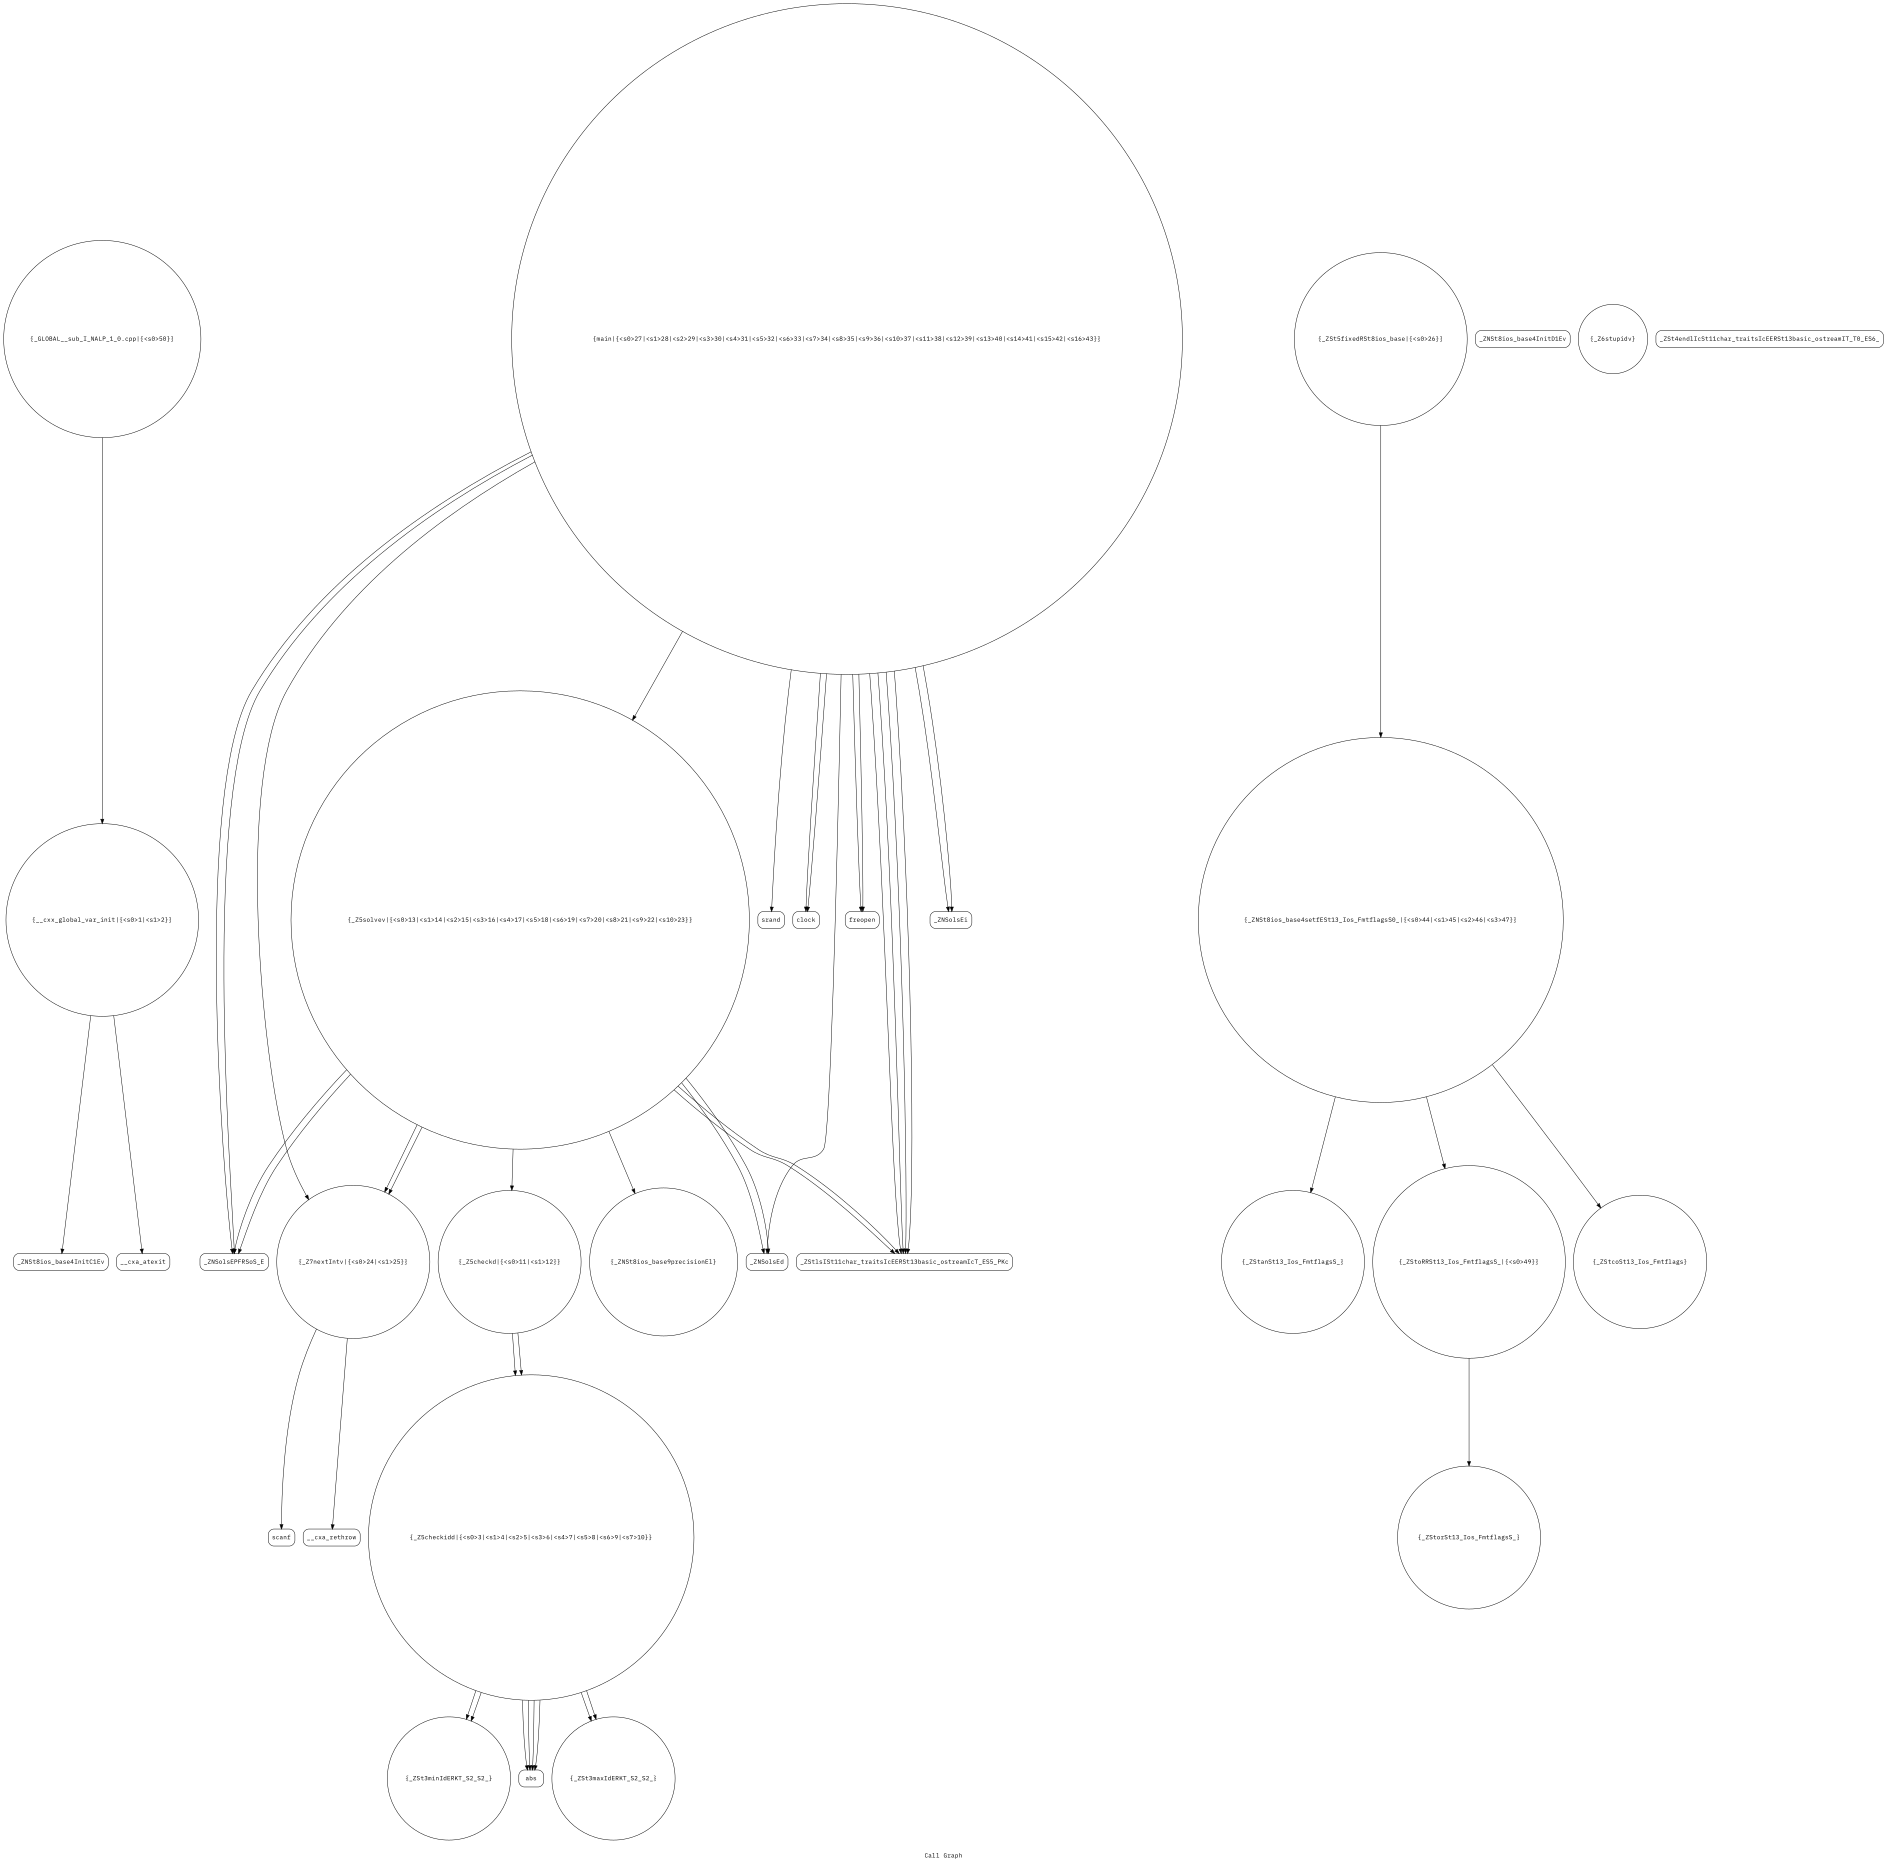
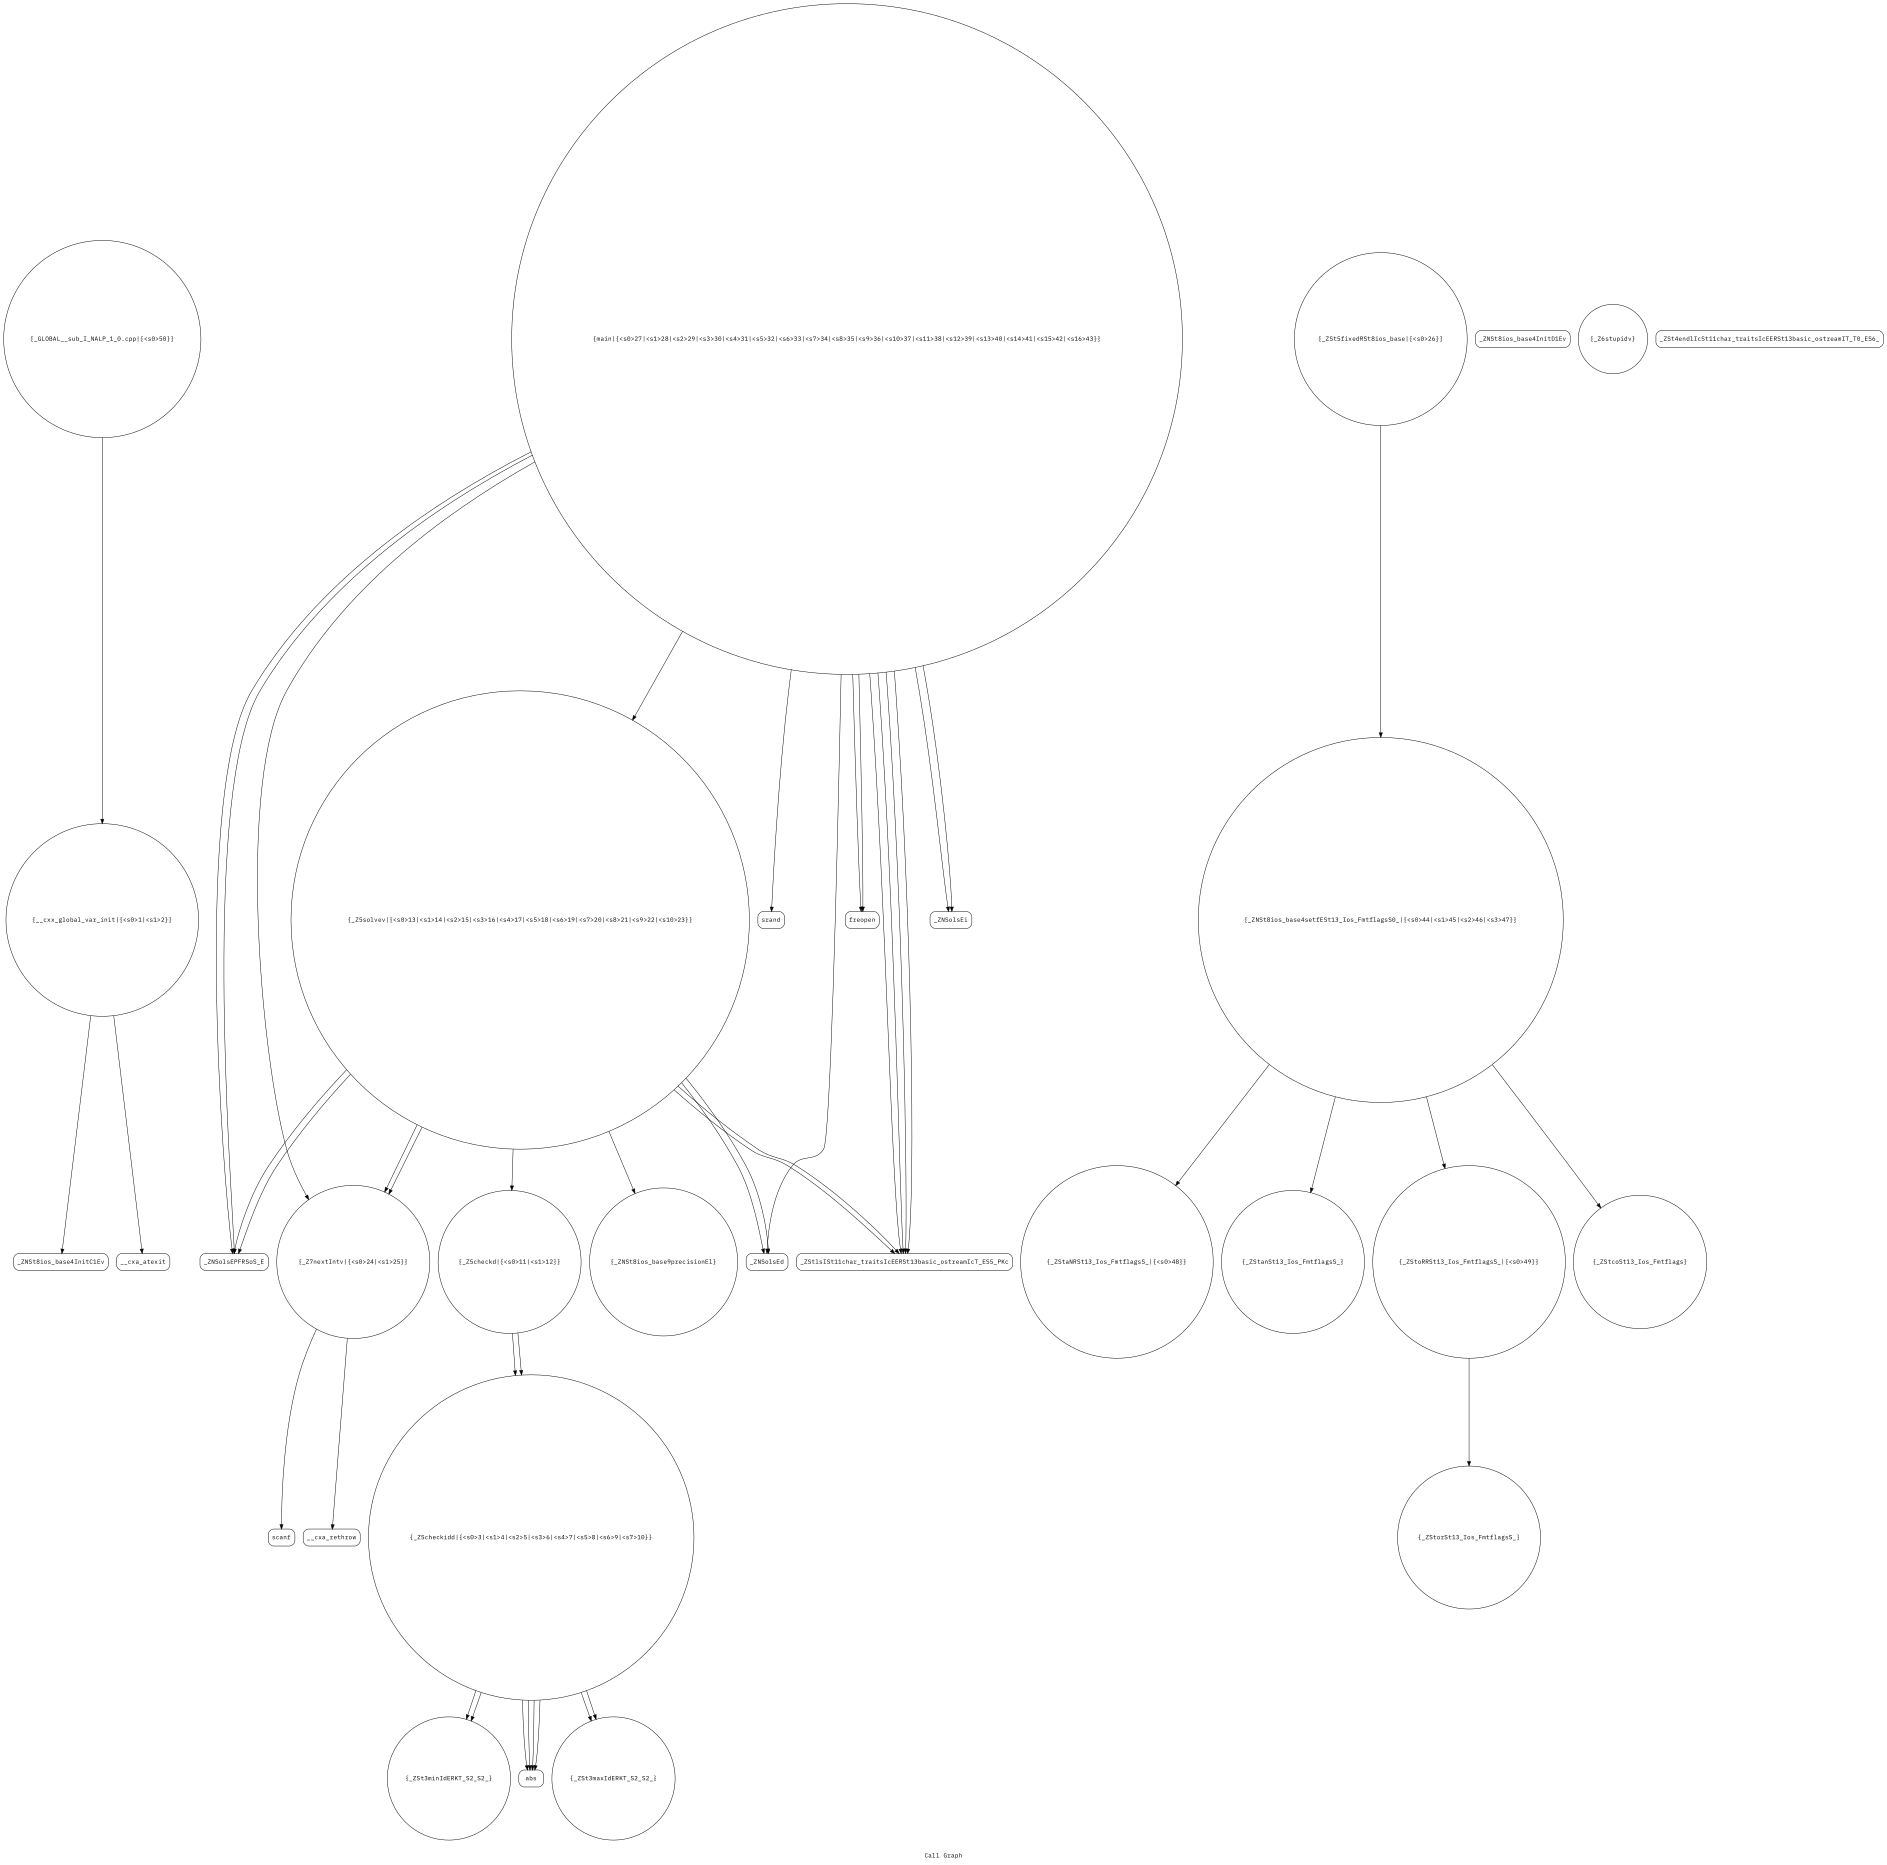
node "clock": removed
node "{_ZStaNRSt13_Ios_FmtflagsS_|{<s0>48}}": added
